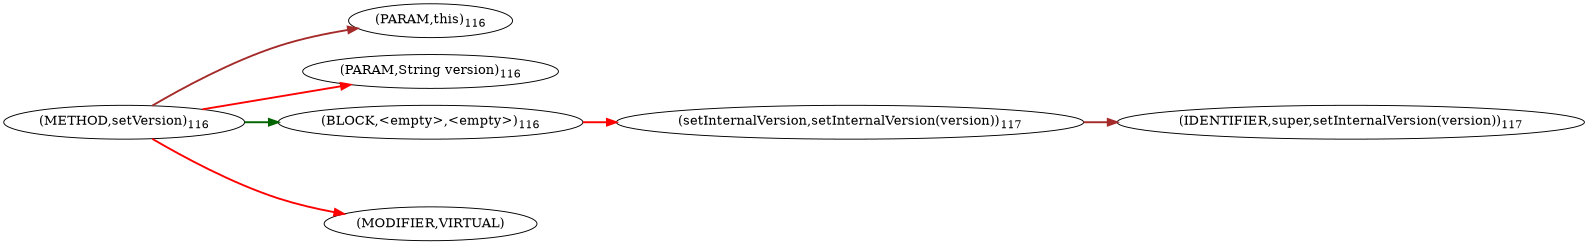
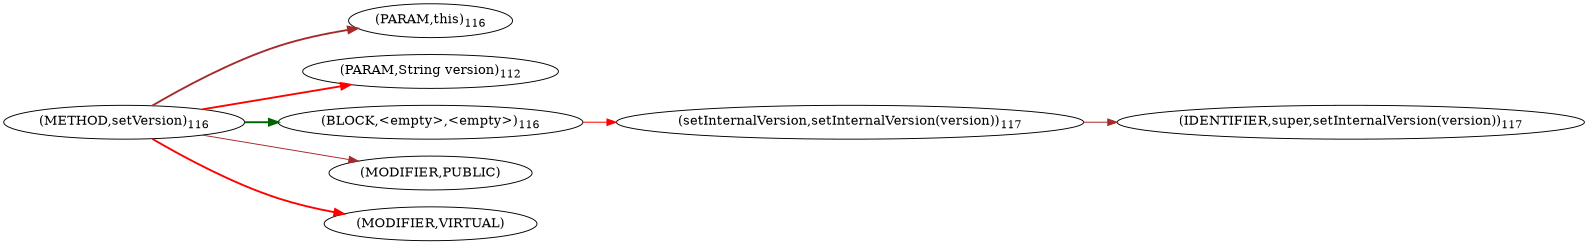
node "(PARAM,String version)": text "116" -> "112"
edge "(BLOCK,<empty>,<empty>)" -> "(setInternalVersion,setInternalVersion(version))": style bold -> solid
edge "(setInternalVersion,setInternalVersion(version))" -> "(IDENTIFIER,super,setInternalVersion(version))": style bold -> solid
node "(MODIFIER,PUBLIC)": added
